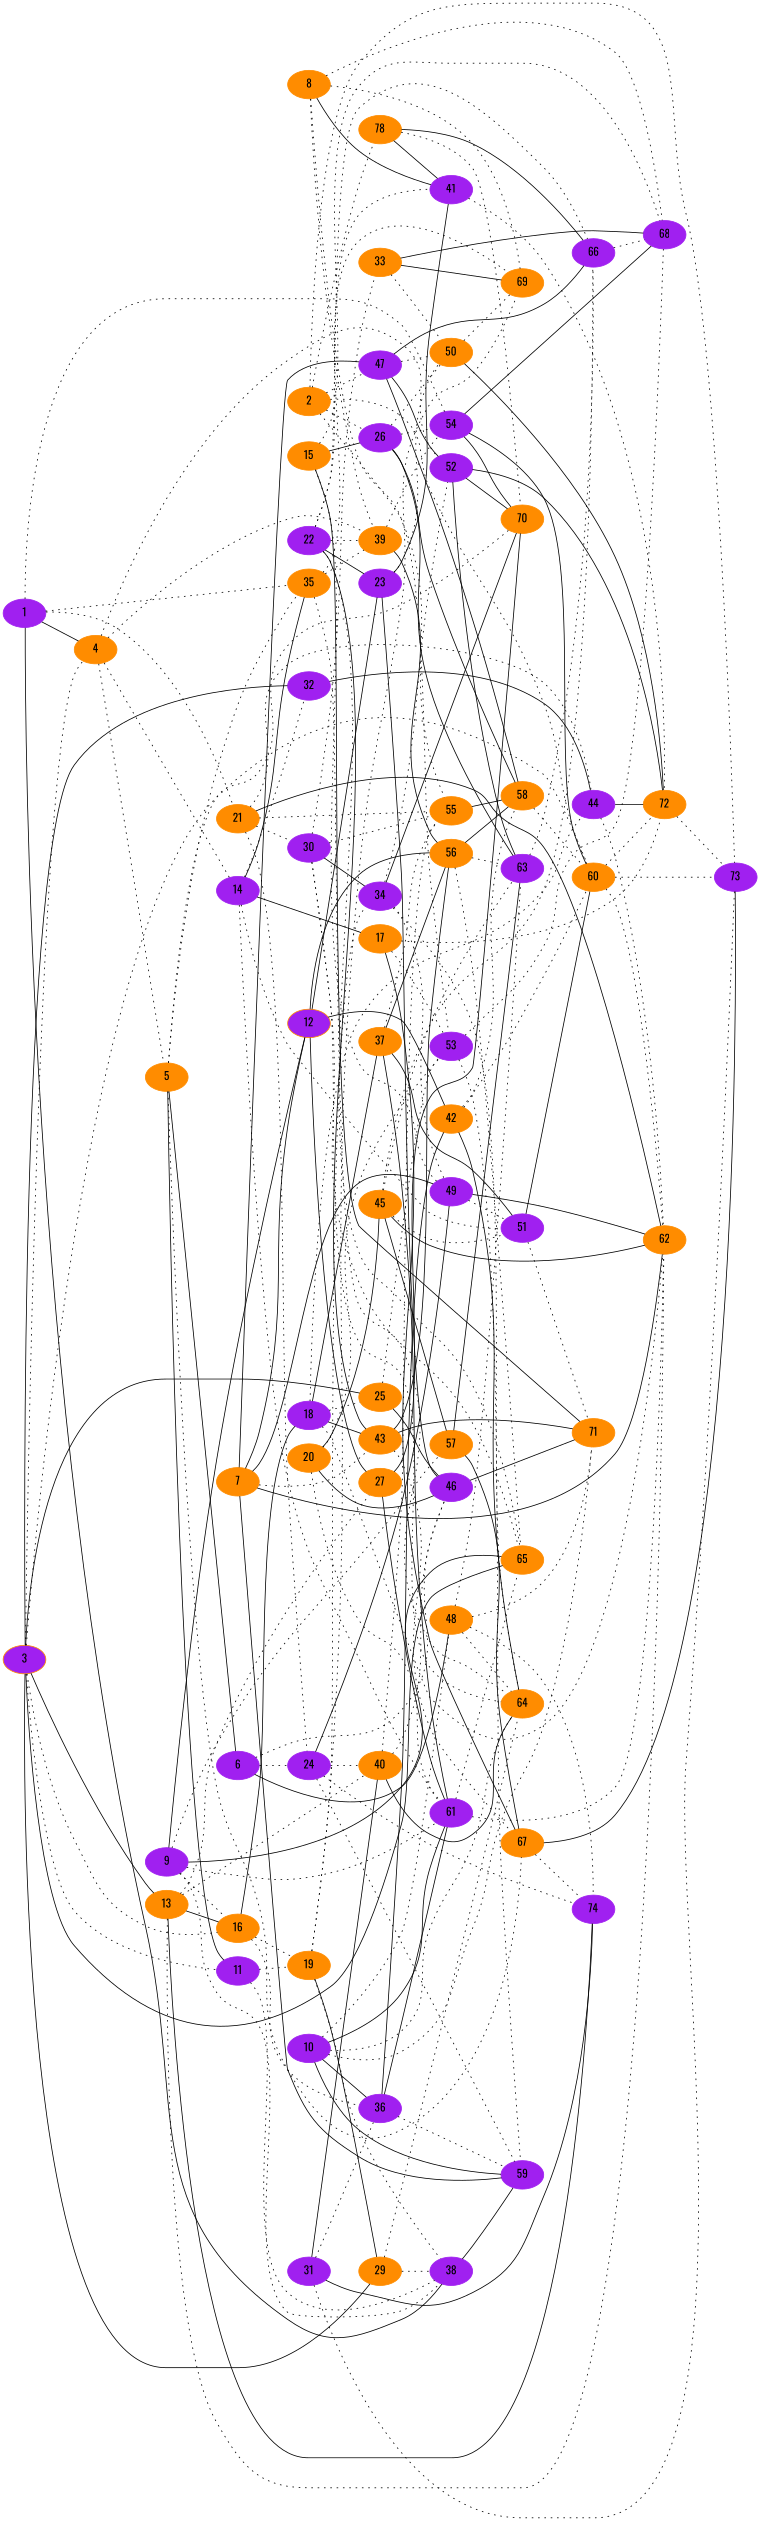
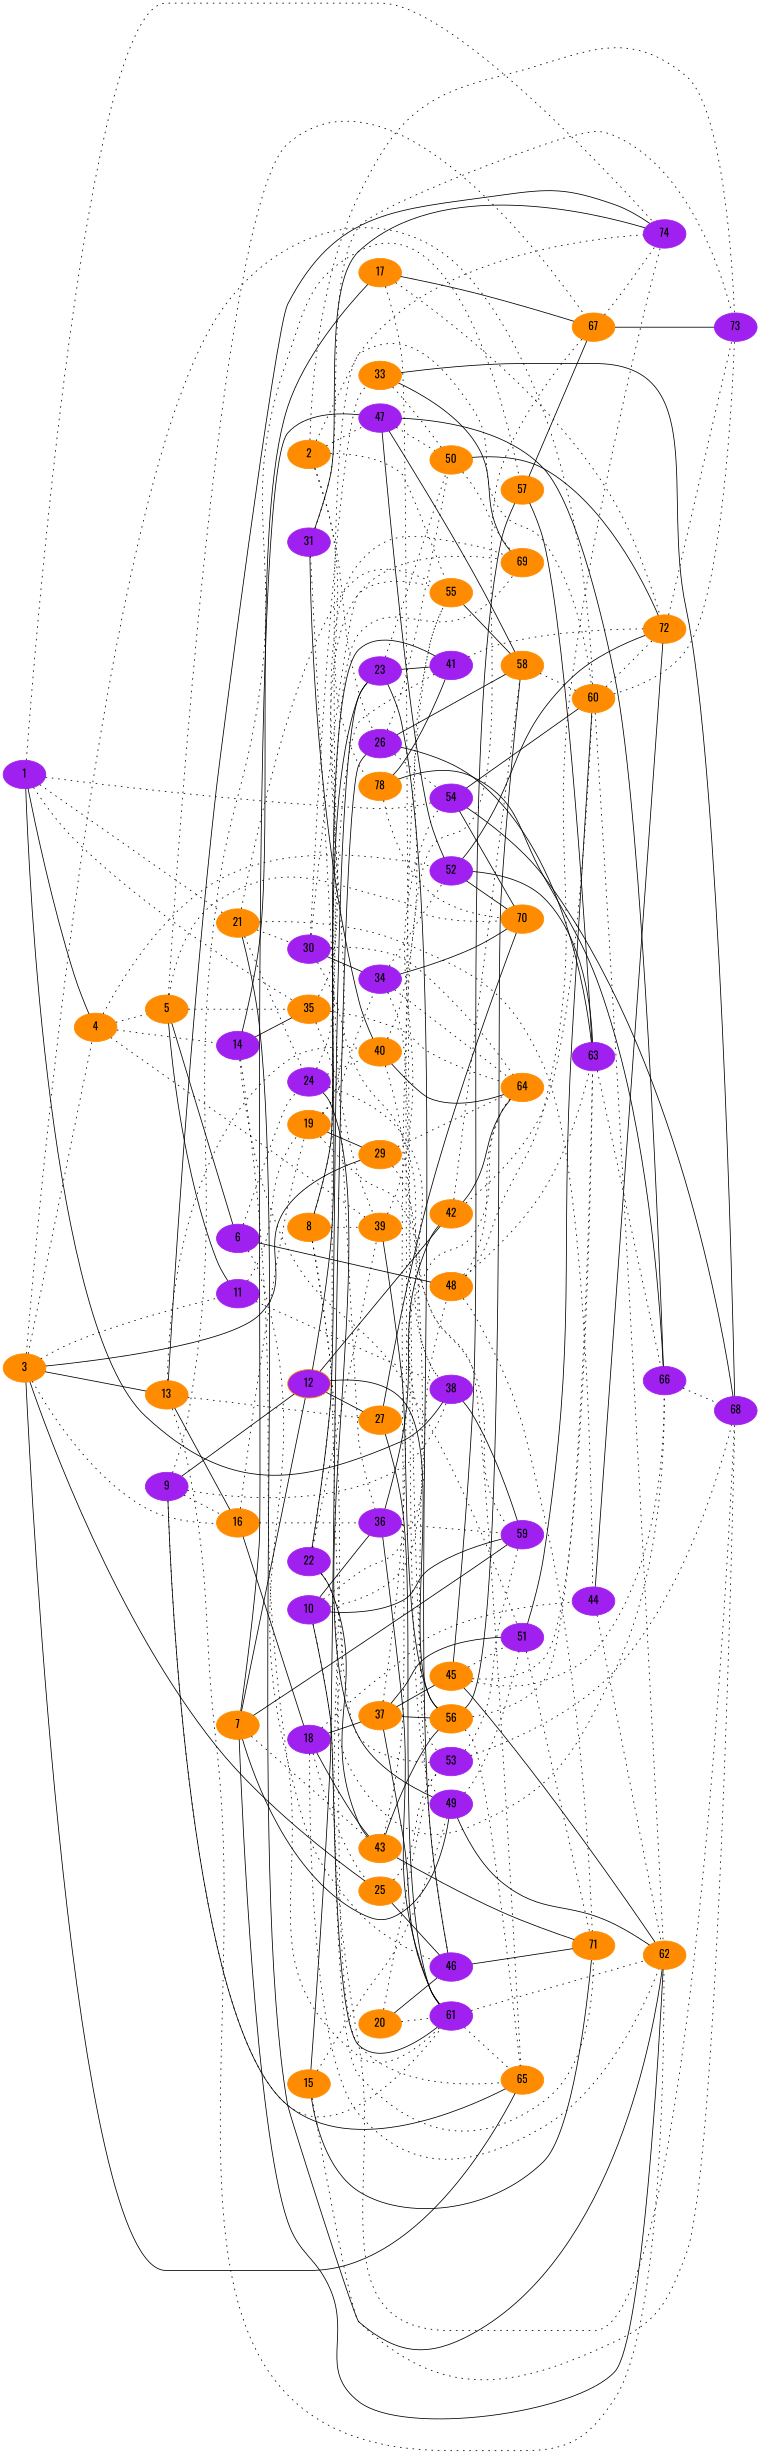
edge "74" -- "1": added
node "32": removed
edge "45" -- "20": now "45" -- "37"
node "3": fillcolor purple -> darkorange
